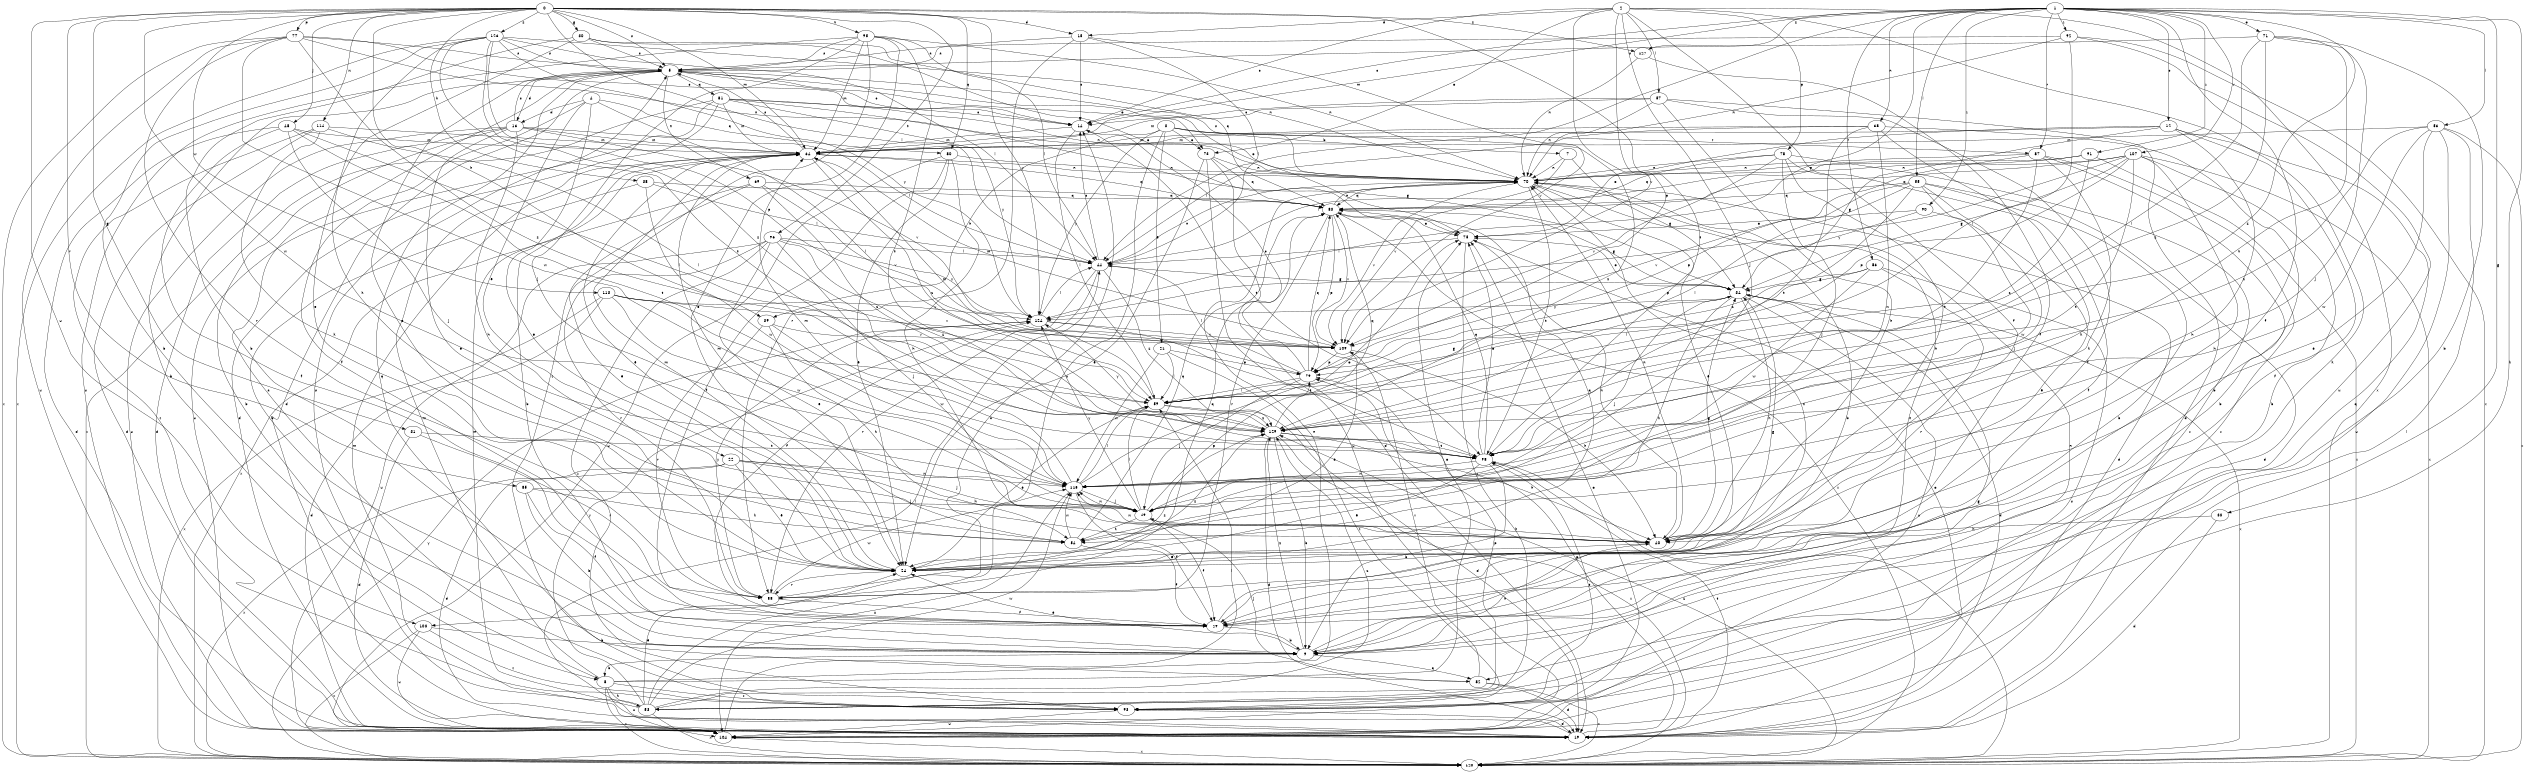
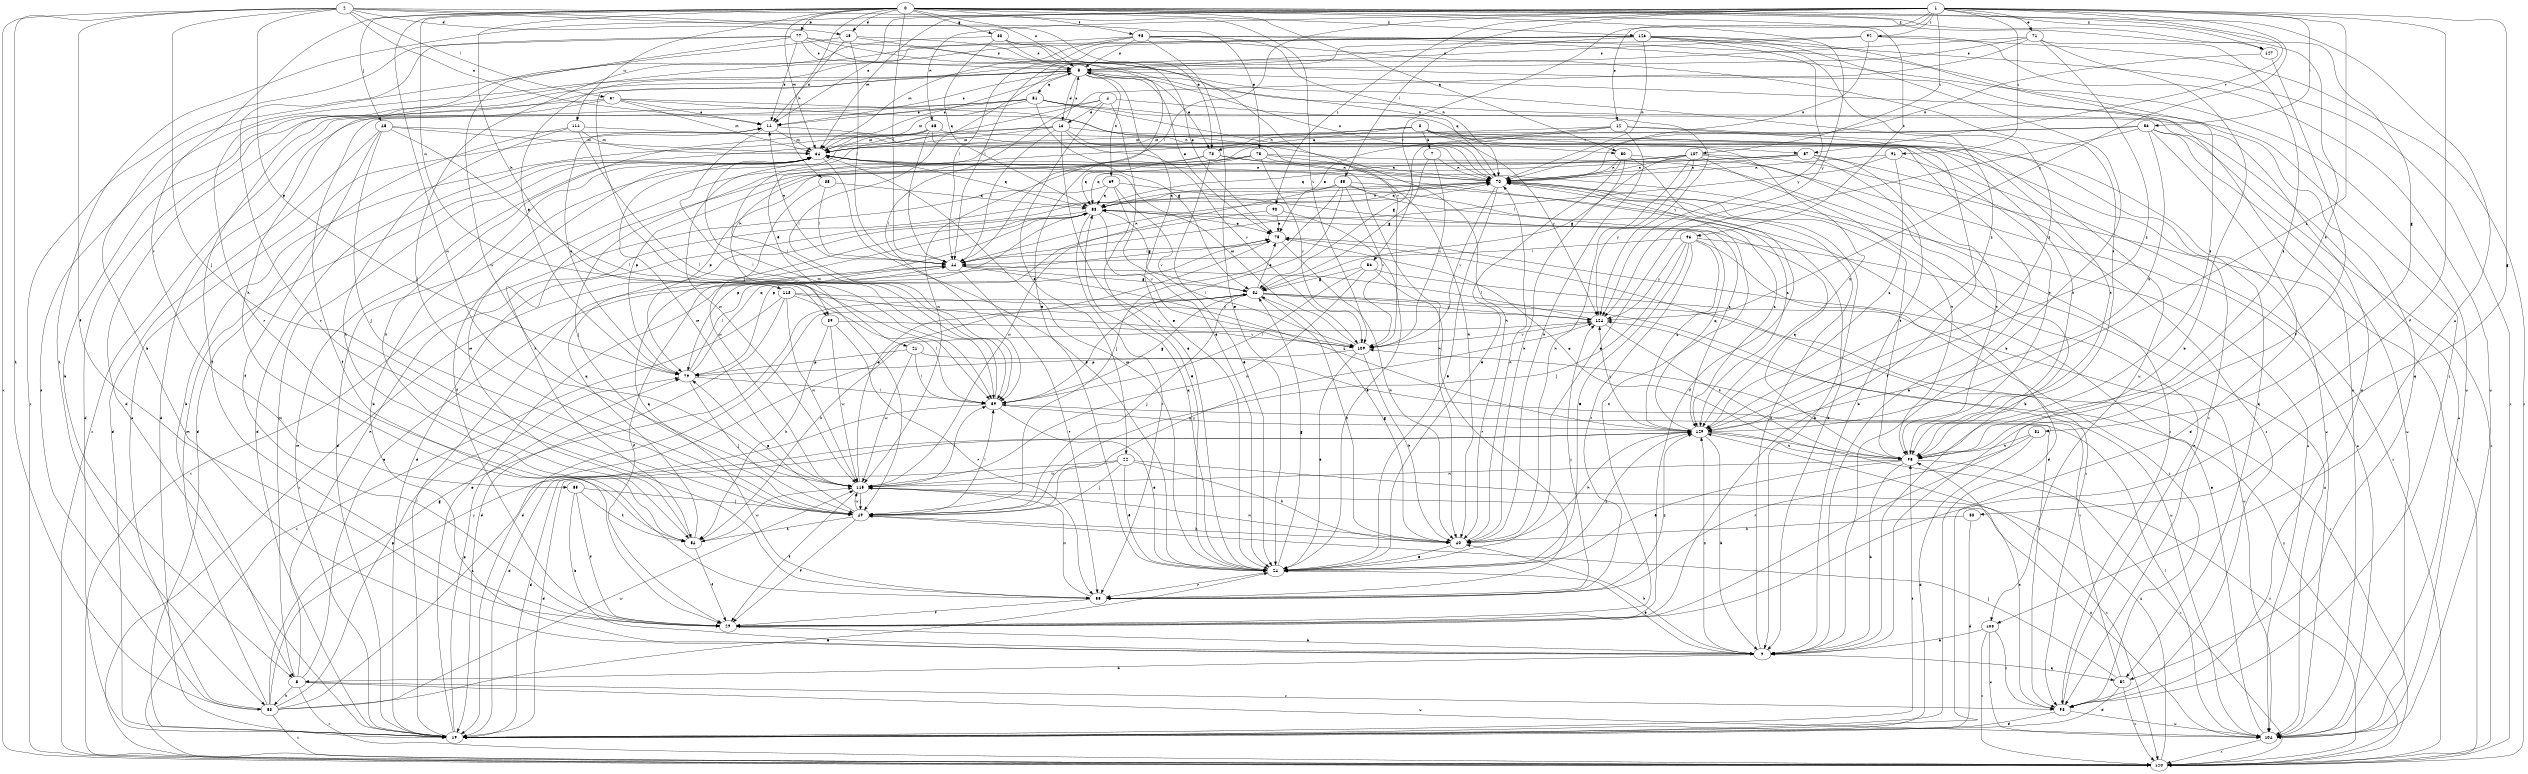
edge "56" -> "19": label "l" -> "d"
edge "38" -> "9": removed, label "b"
